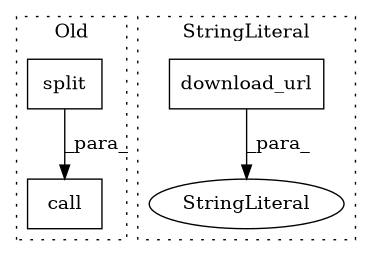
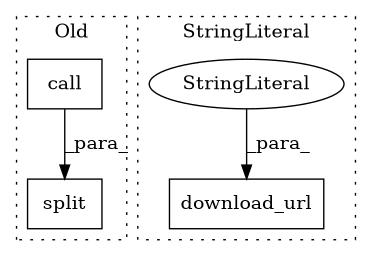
edge "split" -> "call": reversed
edge "download_url" -> "StringLiteral": reversed
